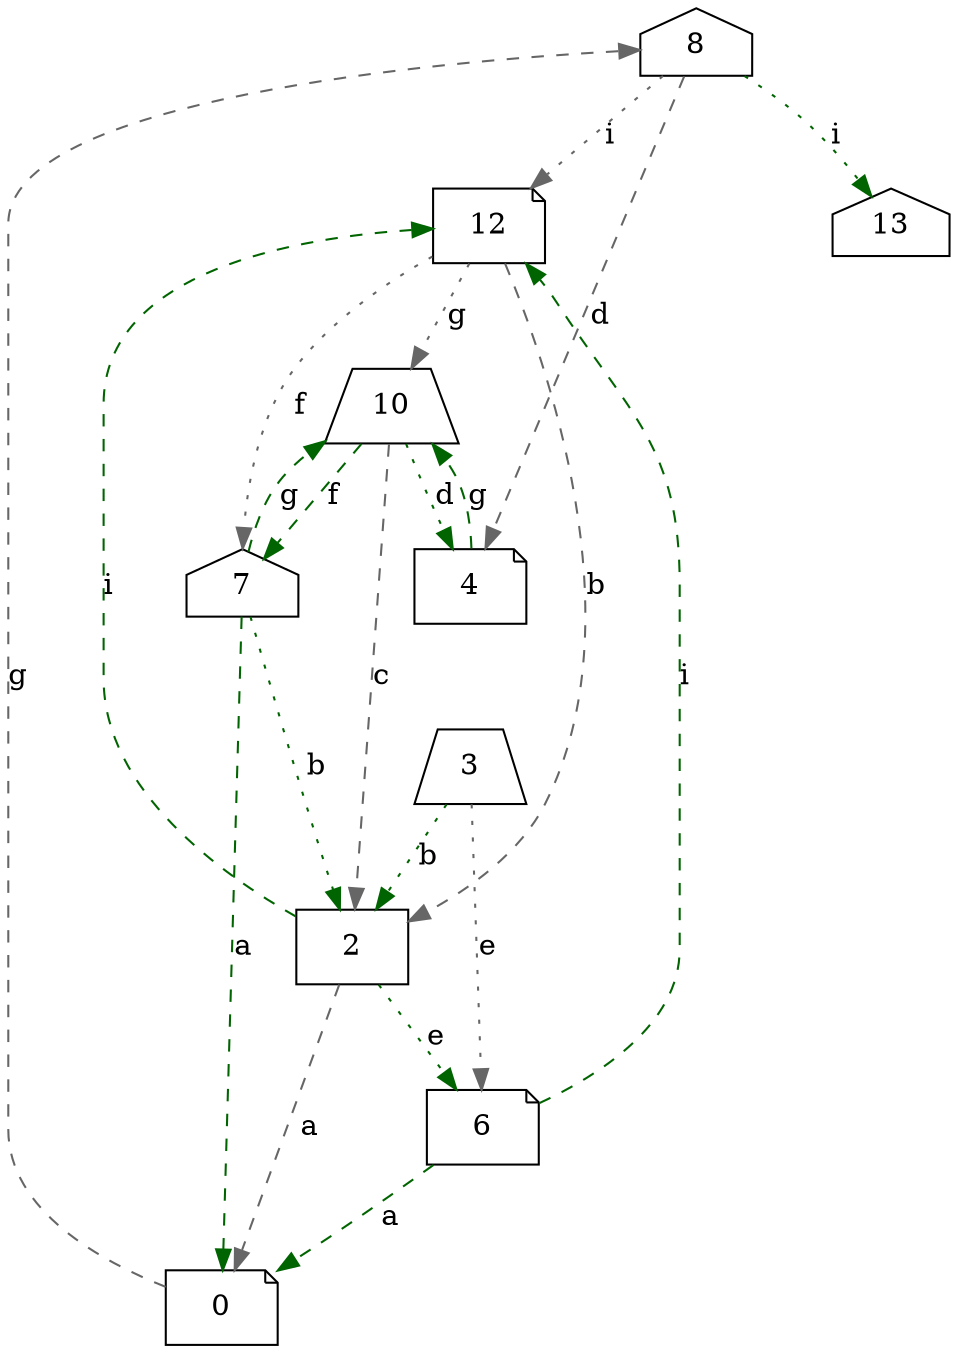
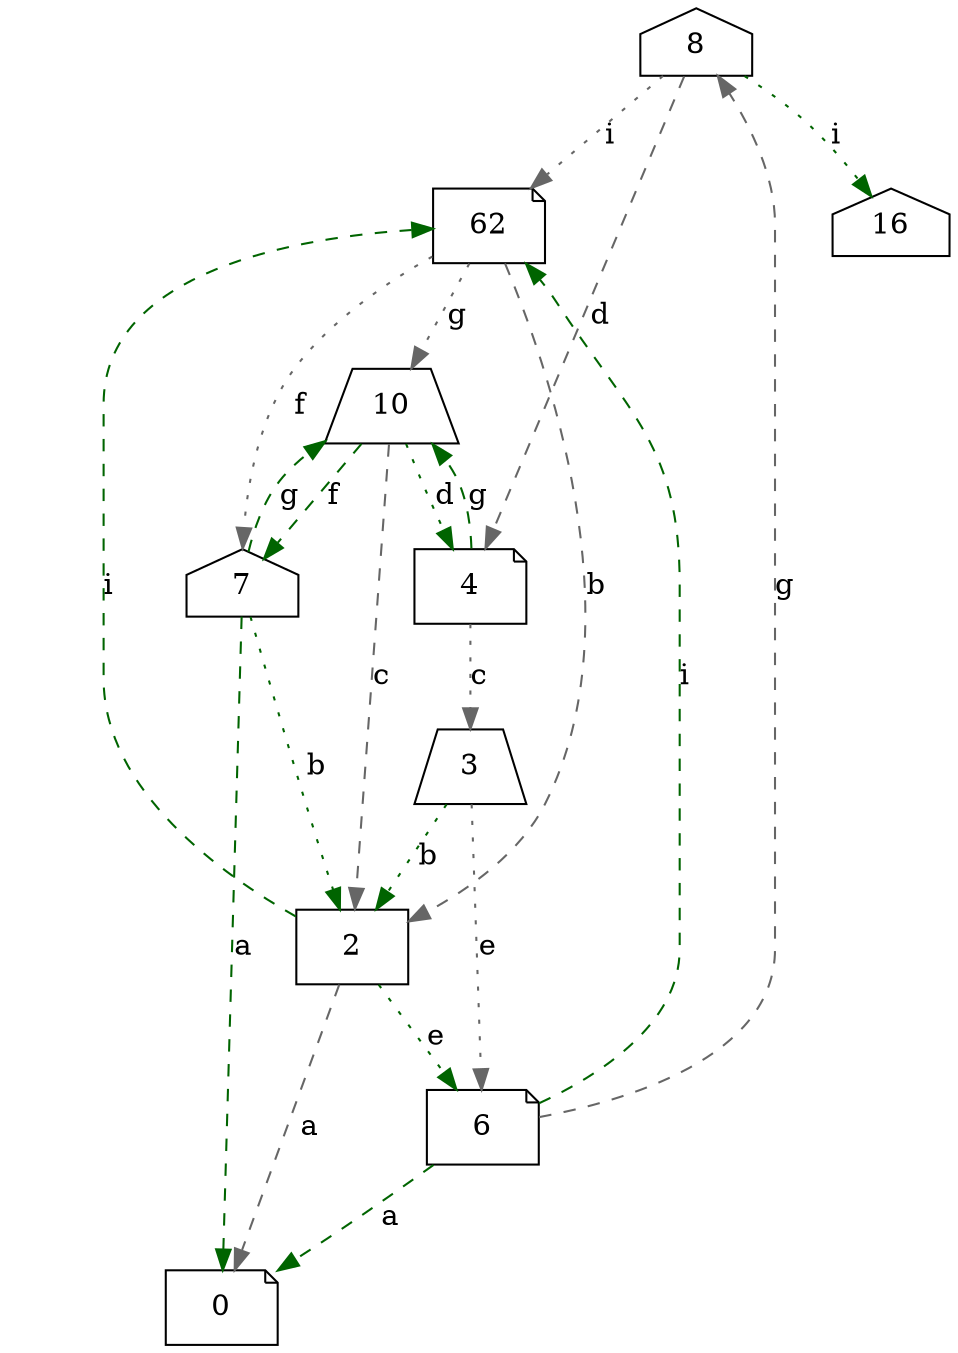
node "12": label "12" -> "62"
node "13": label "13" -> "16"
edge "0" -> "8": now "6" -> "8"
edge "4" -> "3": added, label "c"
